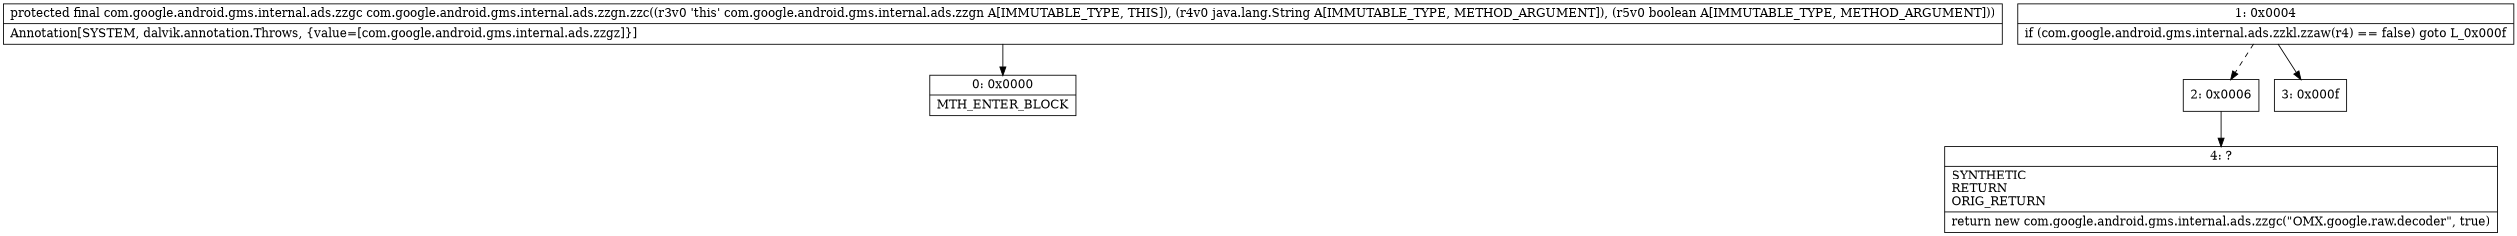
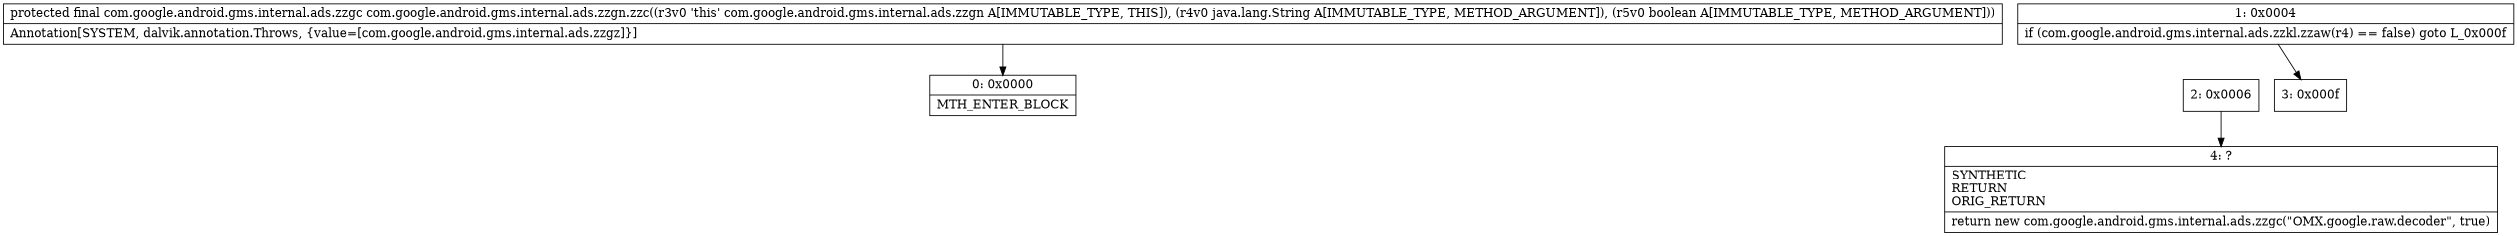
edge "1: 0x0004" -> "2: 0x0006": removed
